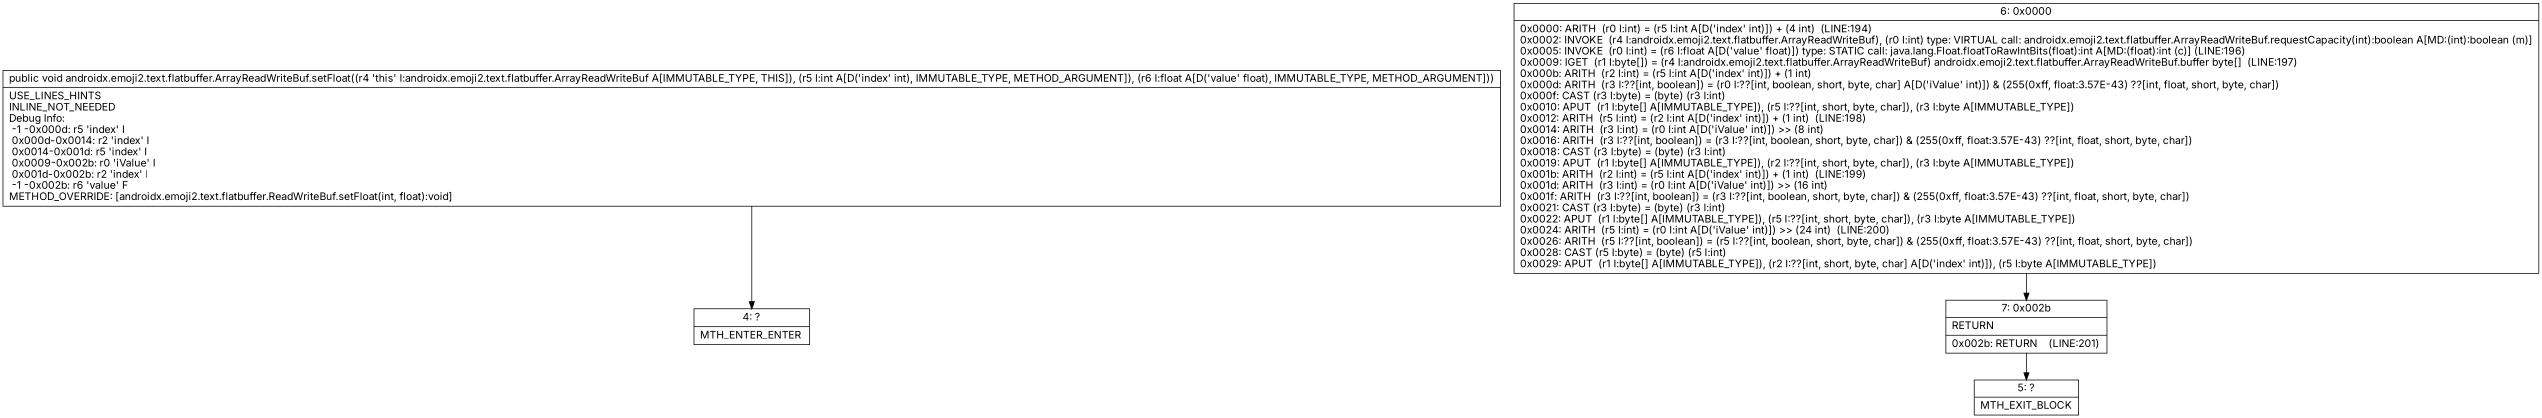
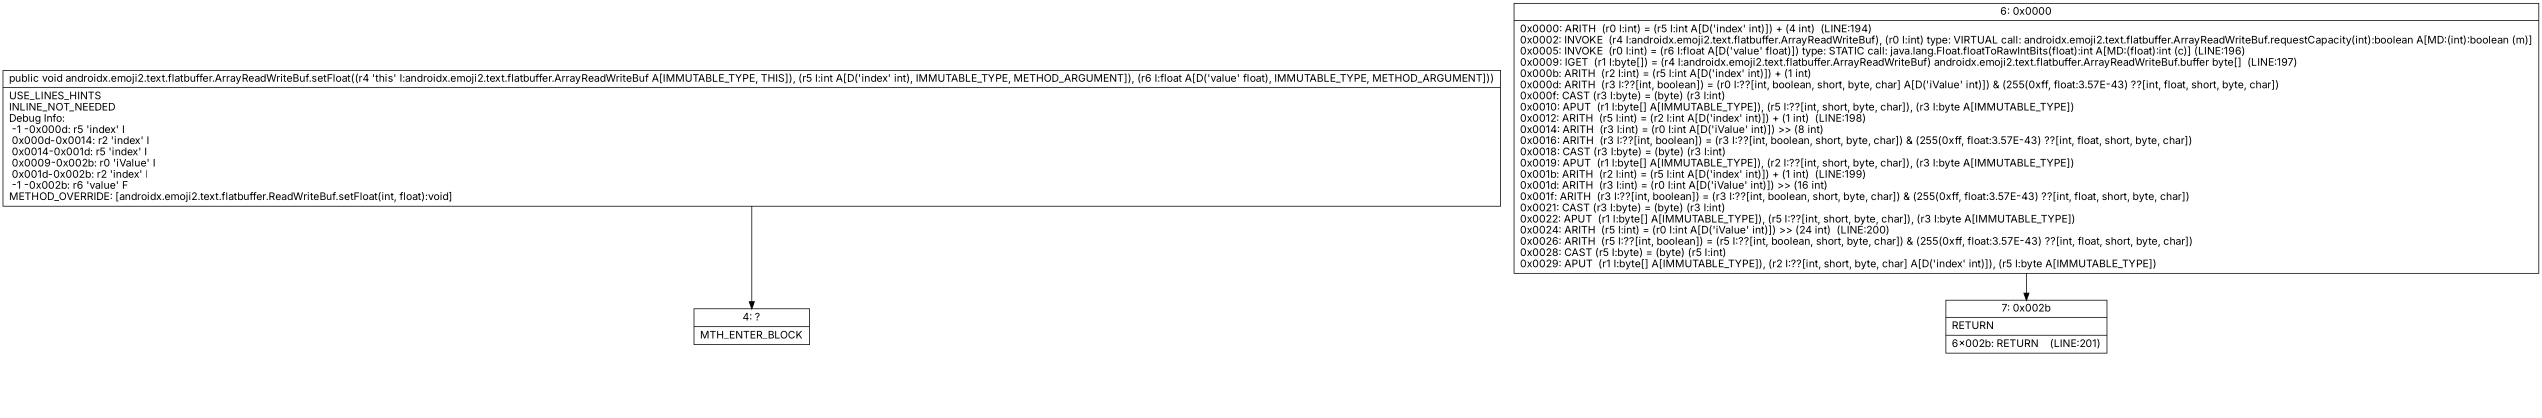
node "4: ?": text "MTH_ENTER_ENTER" -> "MTH_ENTER_BLOCK"
node "7: 0x002b": text "0x002b: RETURN    (LINE:201)" -> "6x002b: RETURN    (LINE:201)"
node "5: ?": removed
